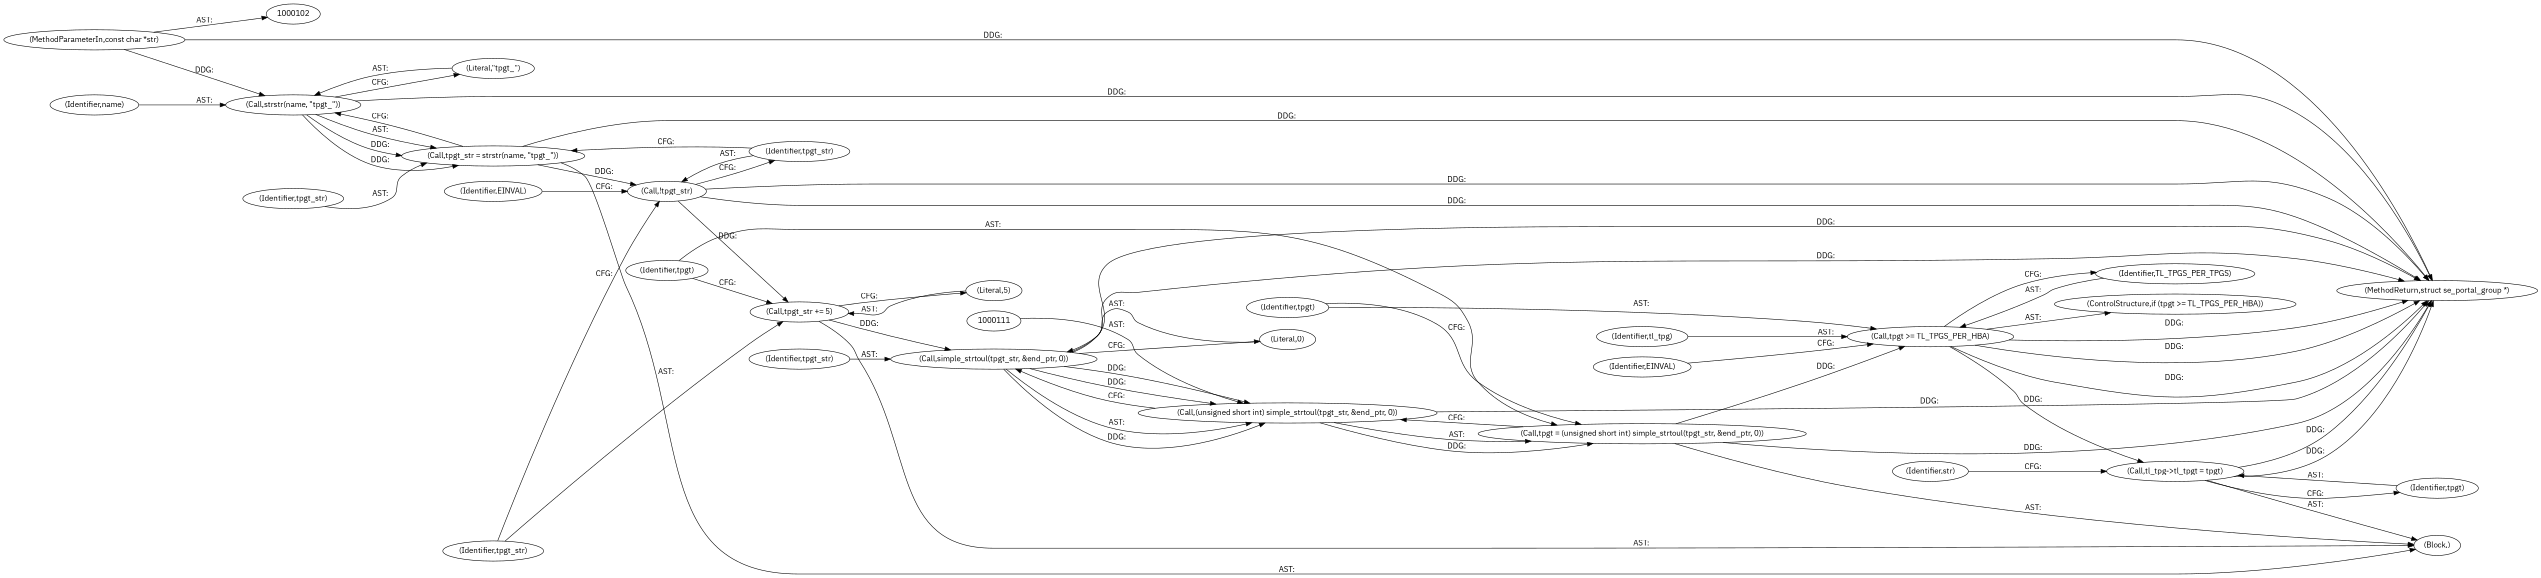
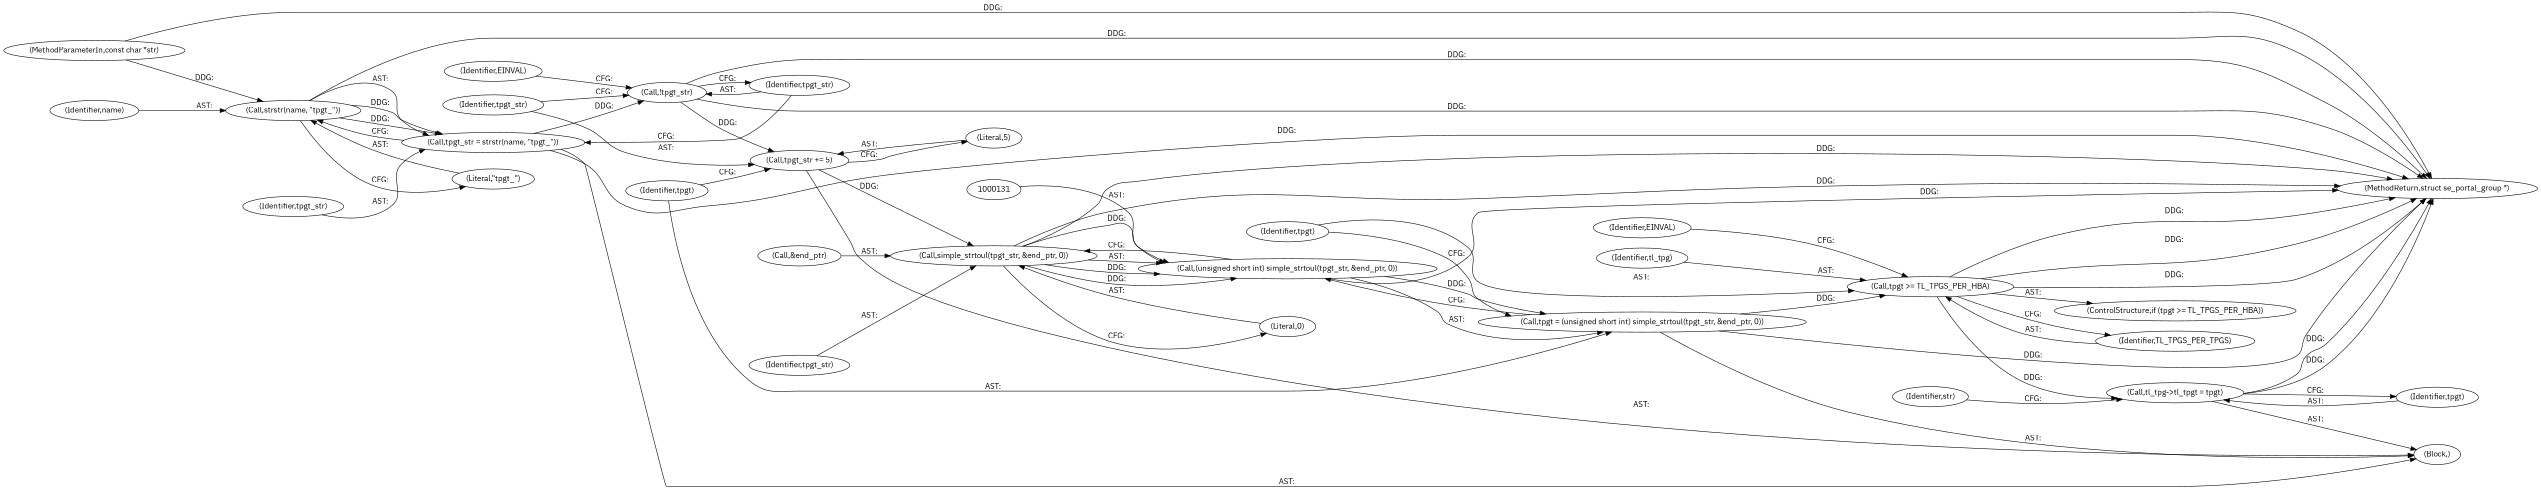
node "1000102": removed
node "(Call,&end_ptr)": added
node "1000111": label "1000111" -> "1000131"
